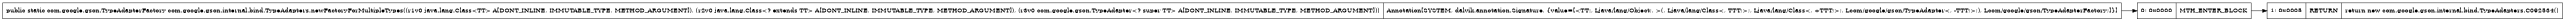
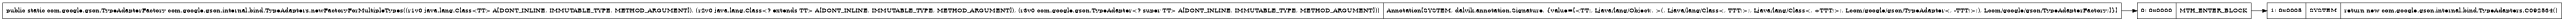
node "1: 0x0005": text "RETURN" -> "SYSTEM"
